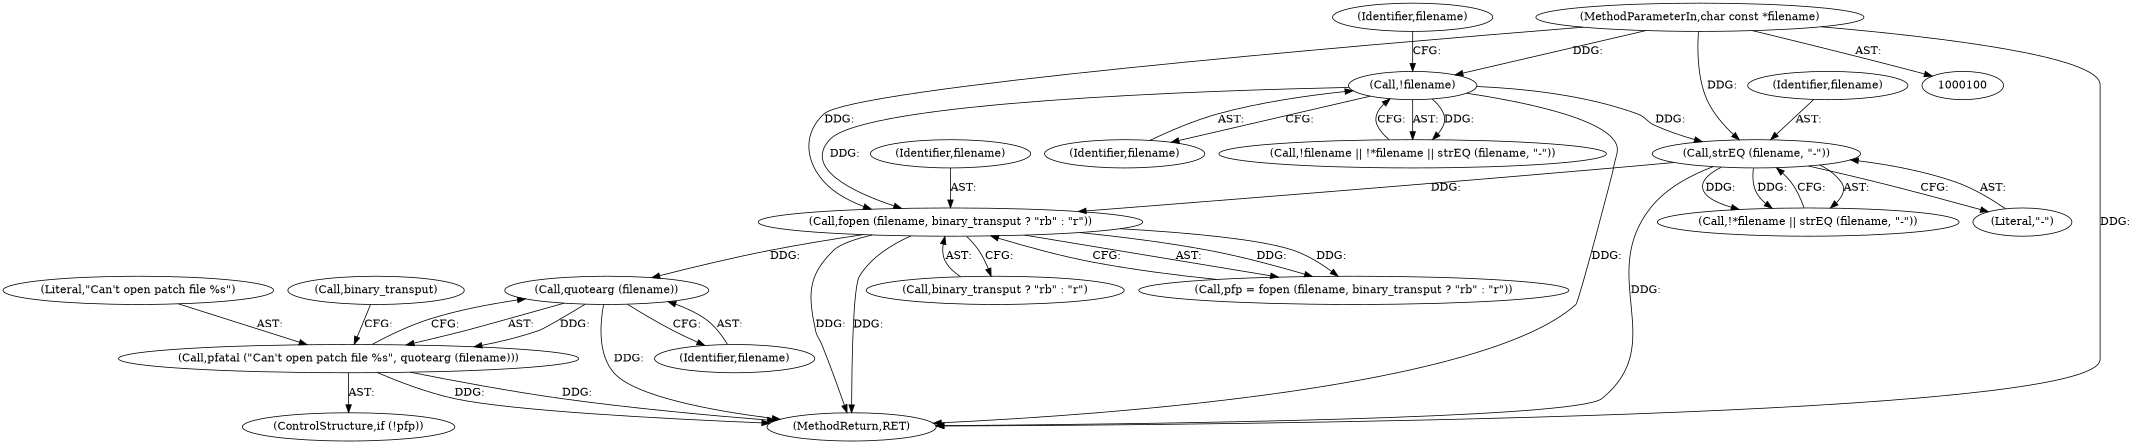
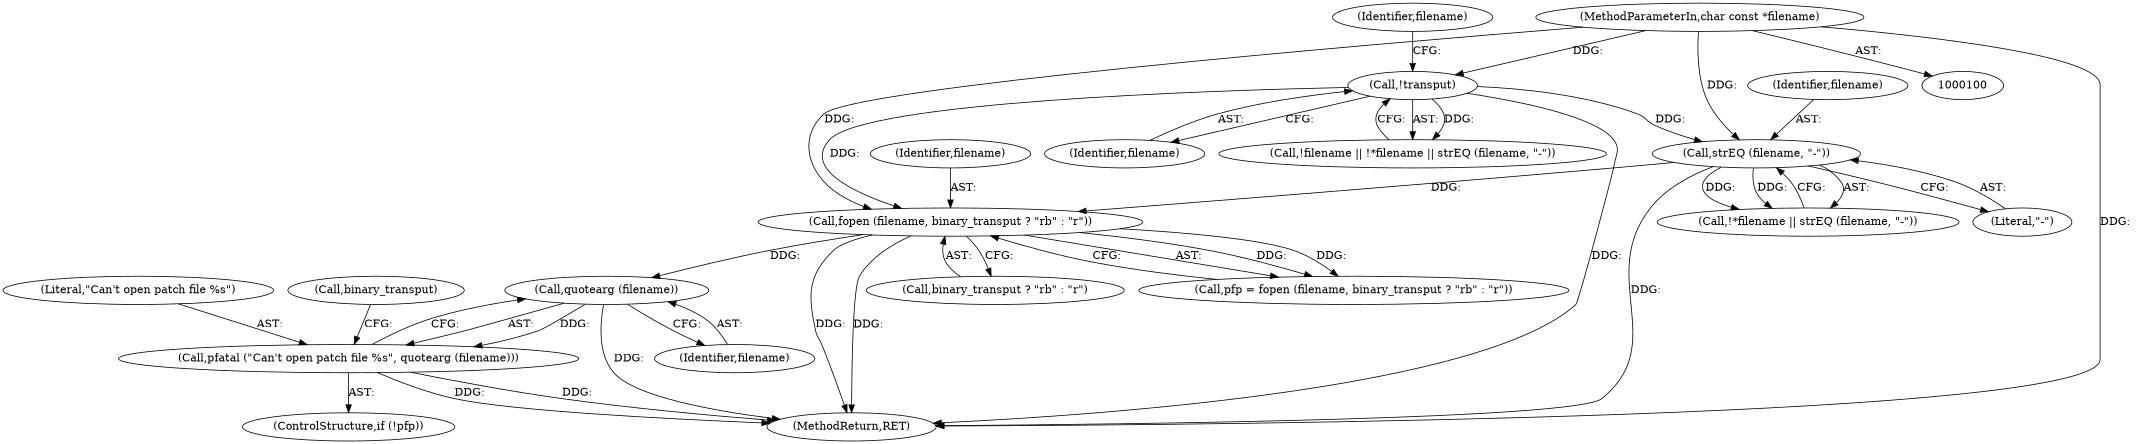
node "(Call,!filename)": label "(Call,!filename)" -> "(Call,!transput)"
